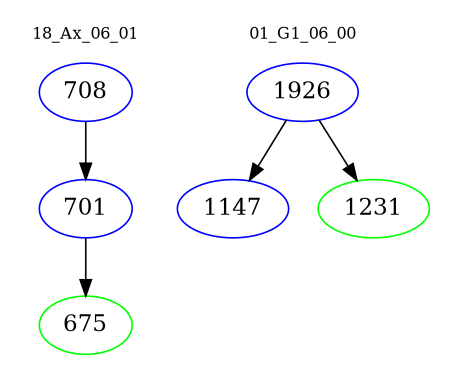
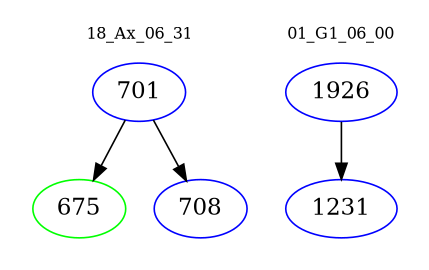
cluster "18_Ax_06_01": label "18_Ax_06_01" -> "18_Ax_06_31"
edge "708" -> "701": reversed
node "1147": removed
node "1231": color green -> blue
